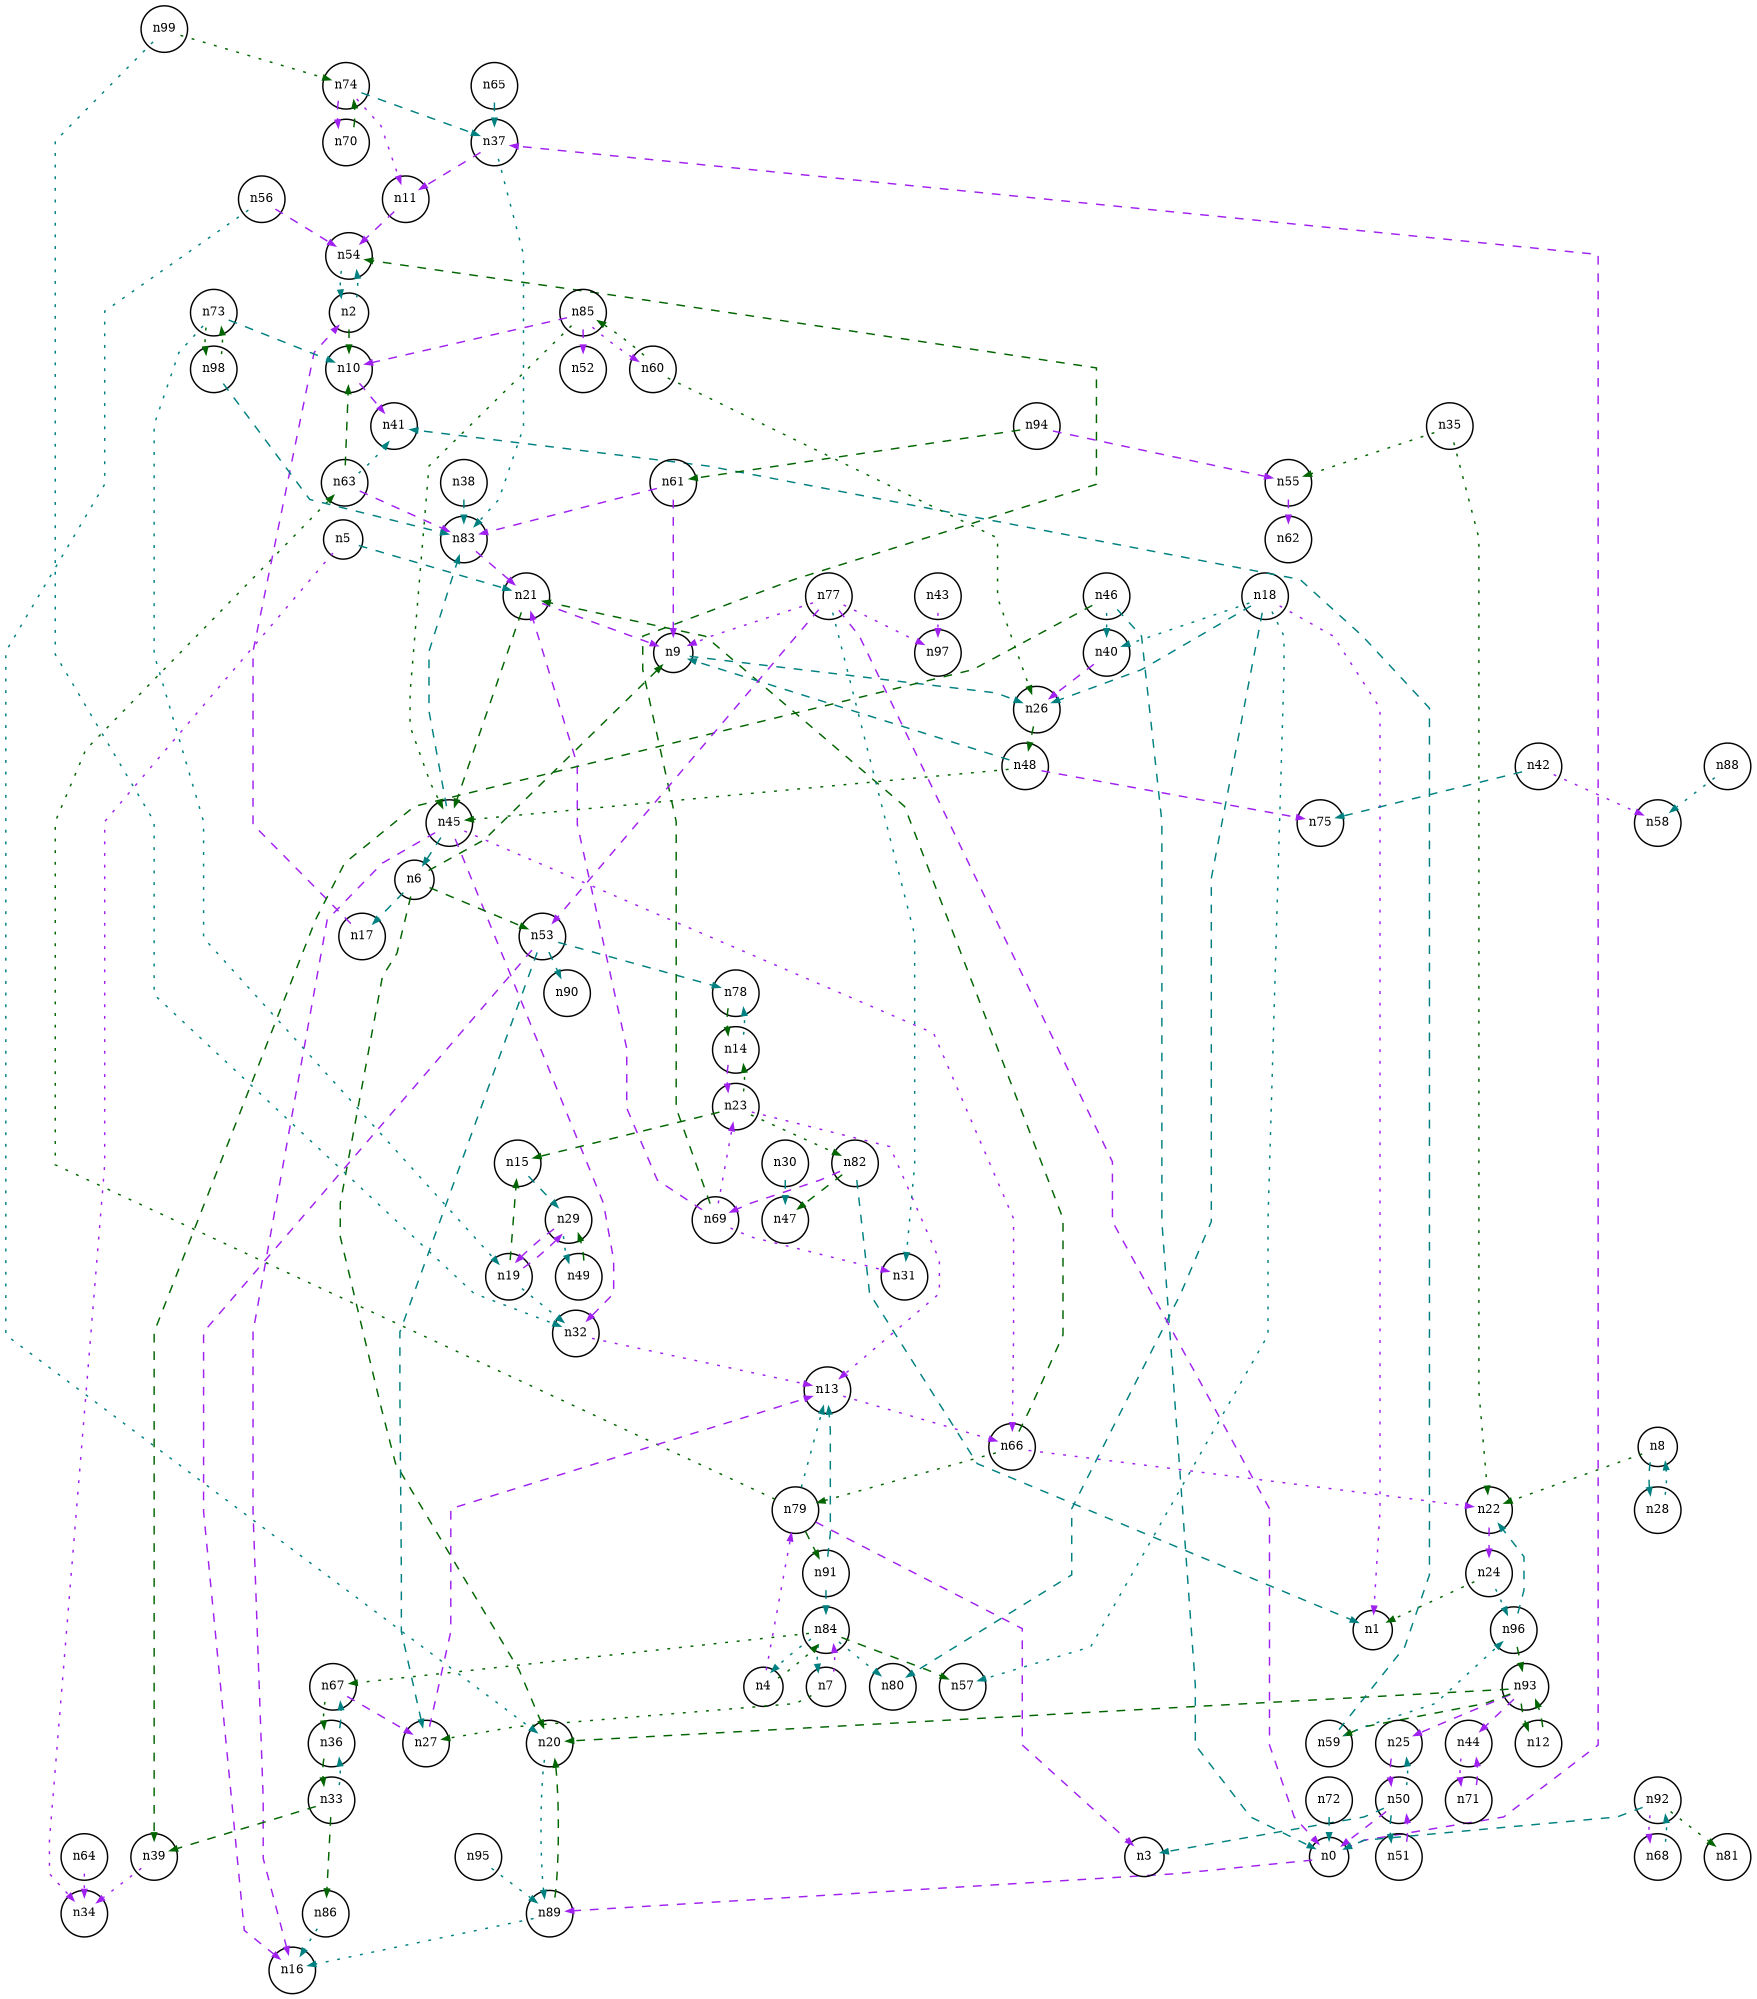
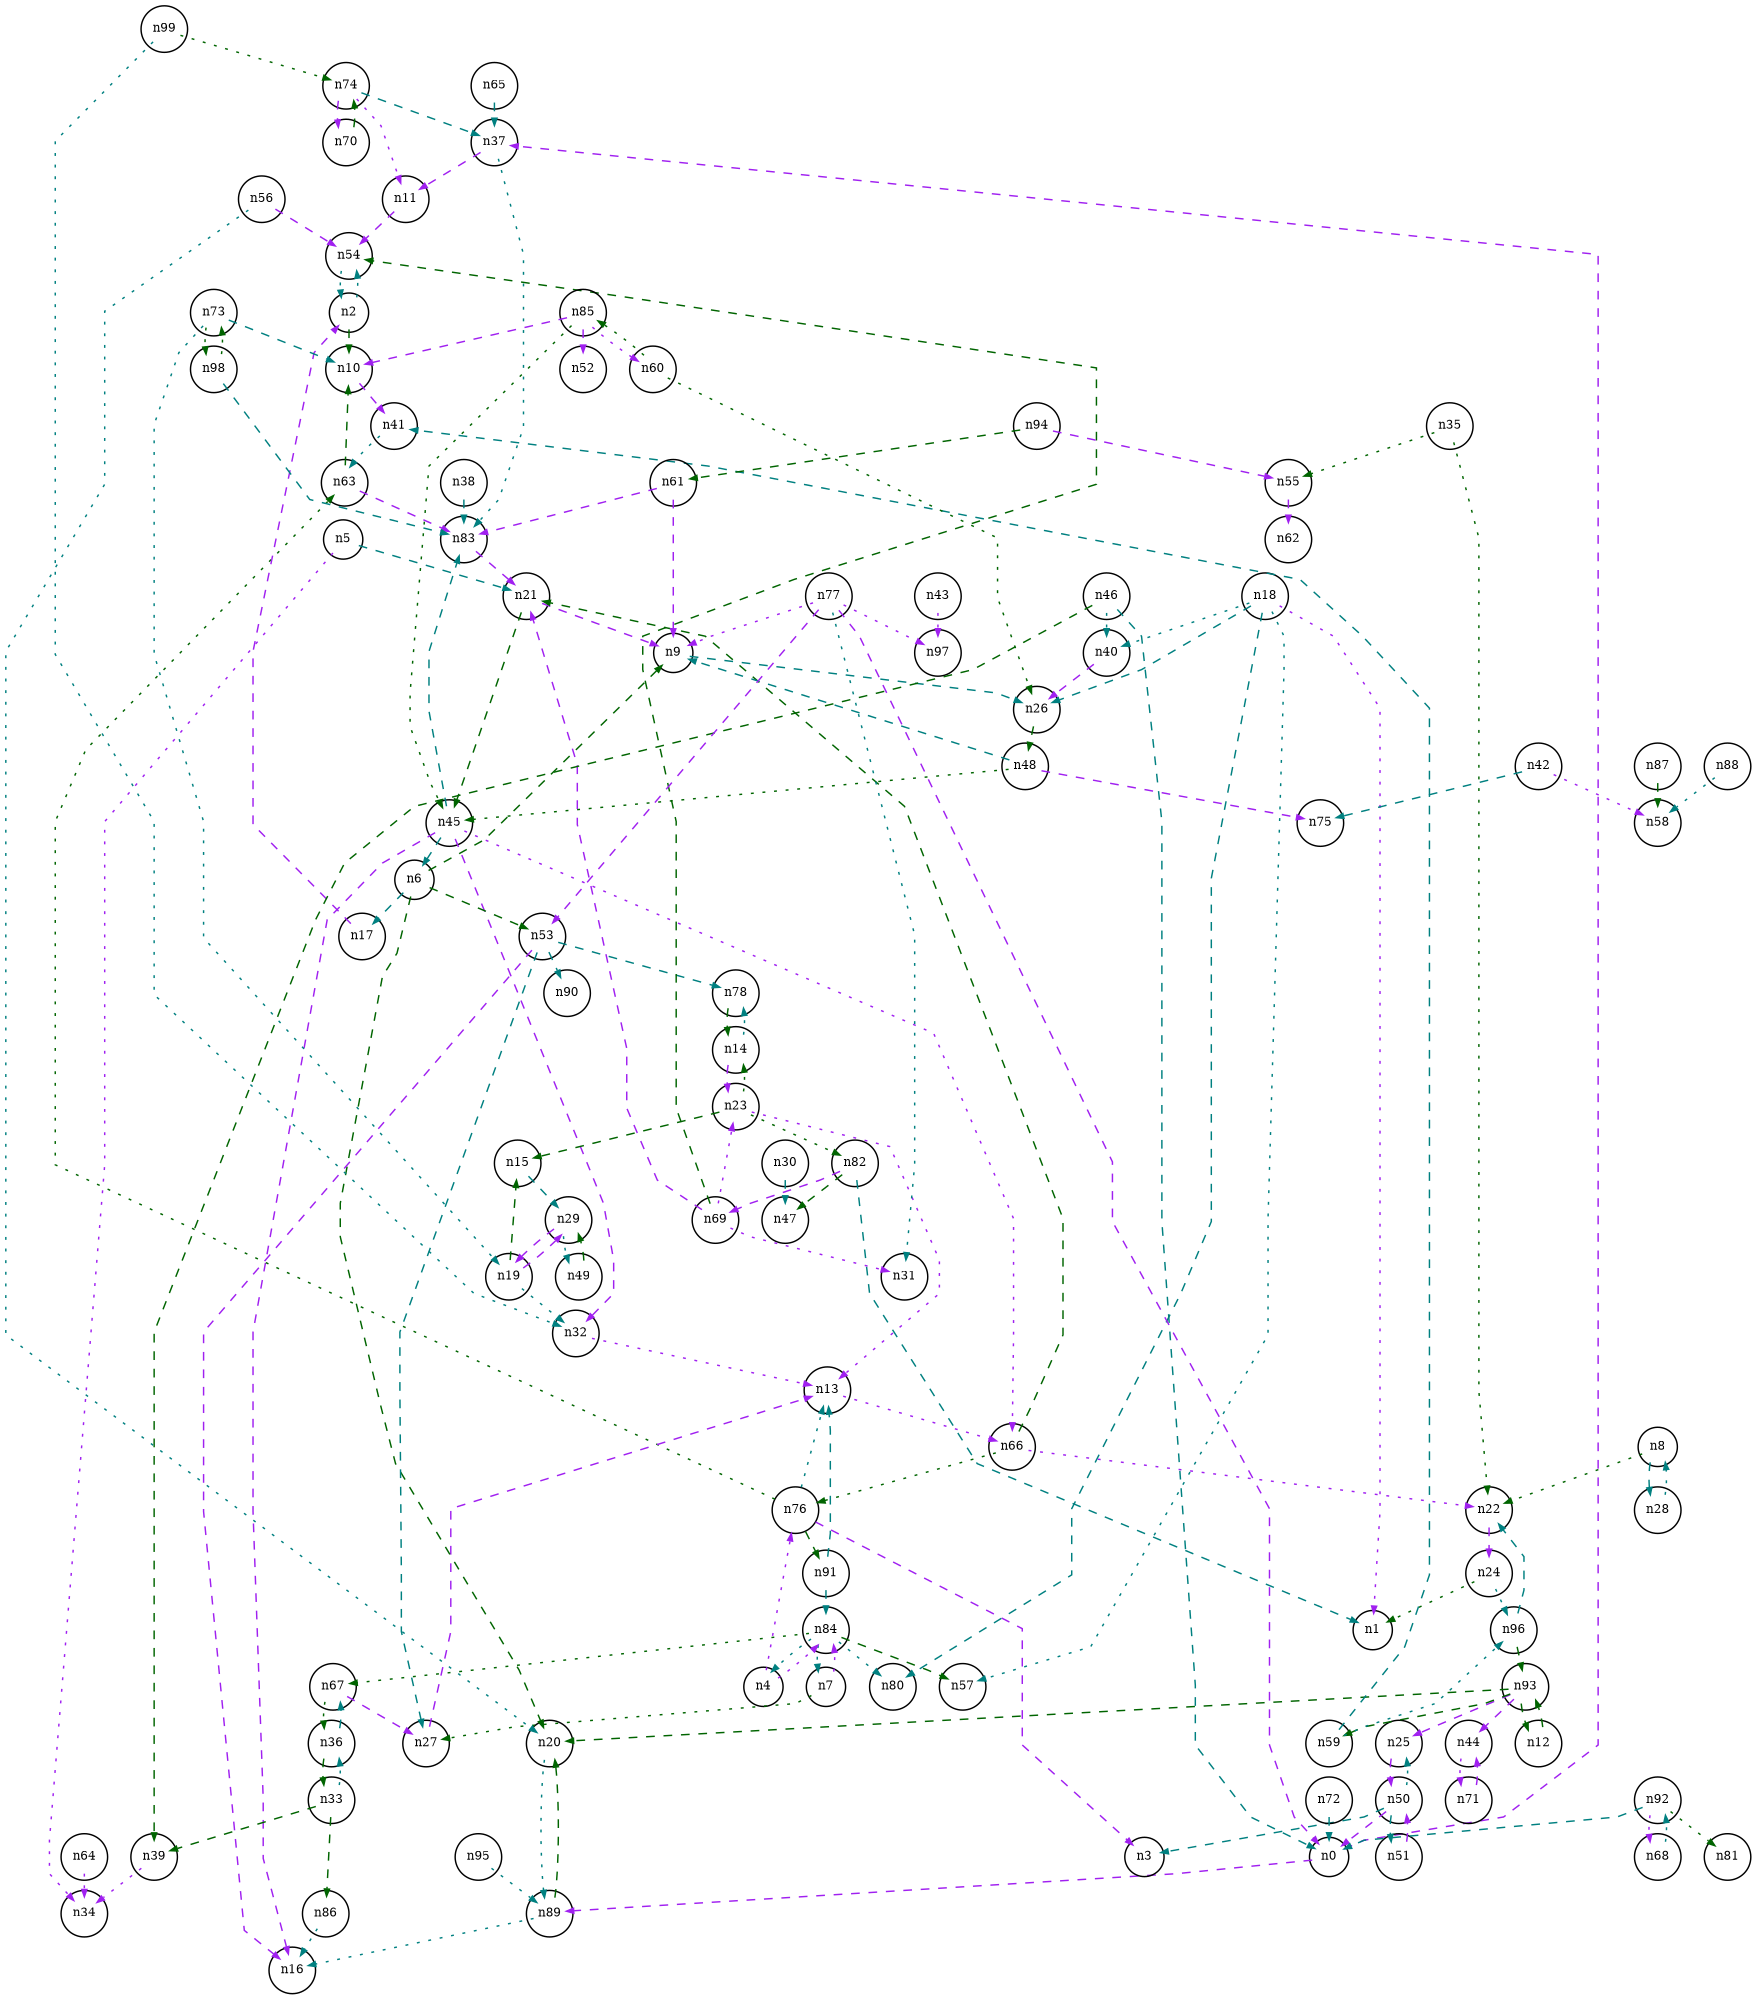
edge "n63" -> "n41": reversed
node "n87": added
node "n79": label "n79" -> "n76"
edge "n4" -> "n84": color darkgreen -> purple
